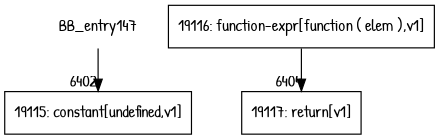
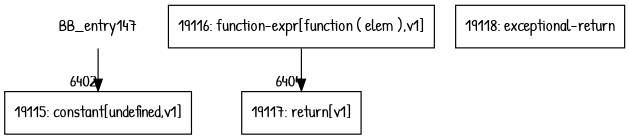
node "19118: exceptional-return": added
